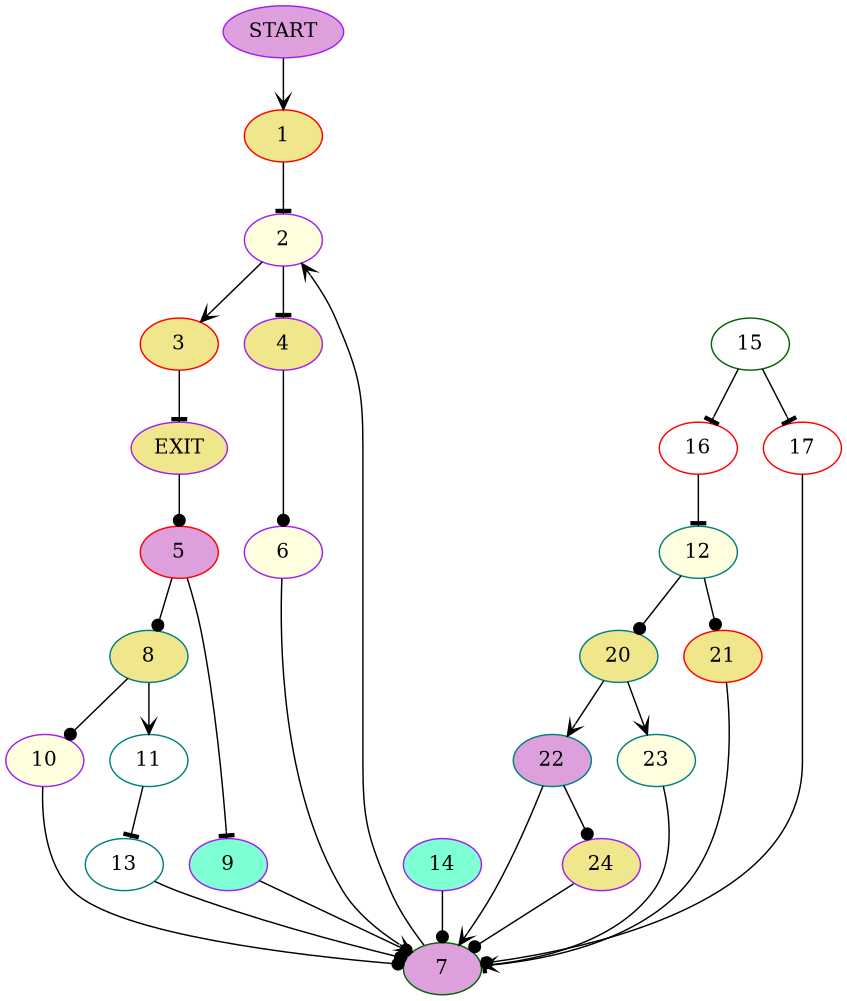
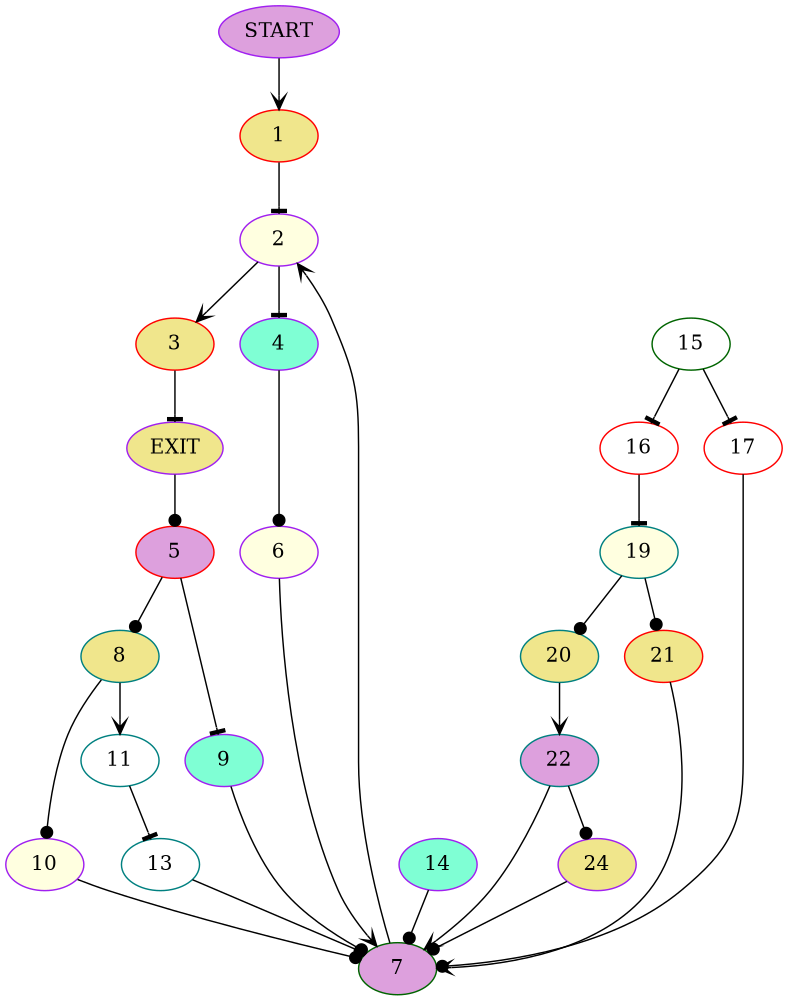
node "4": fillcolor khaki -> aquamarine
node "12": label "12" -> "19"
node "23": removed
